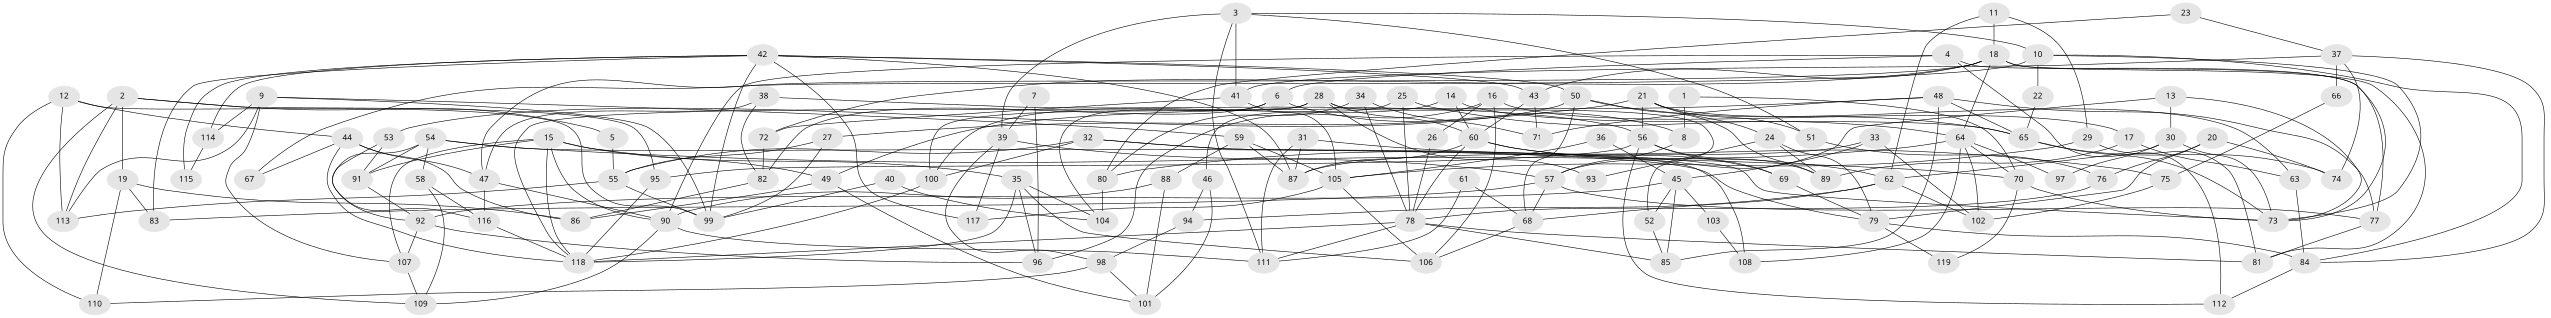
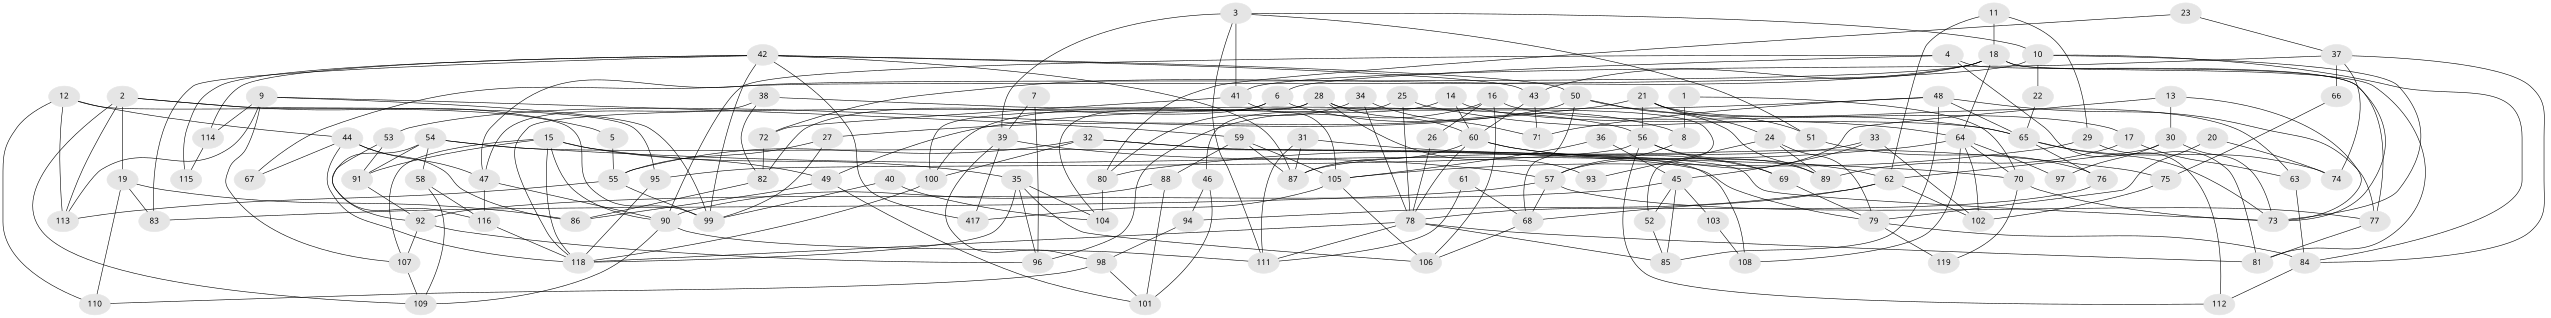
edge "20" -- "76": now "65" -- "76"
node "117": label "117" -> "417"
